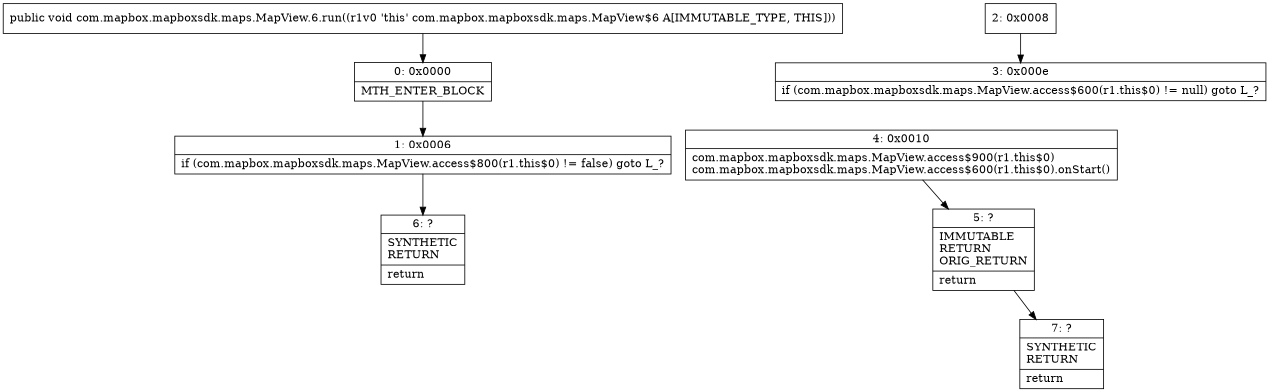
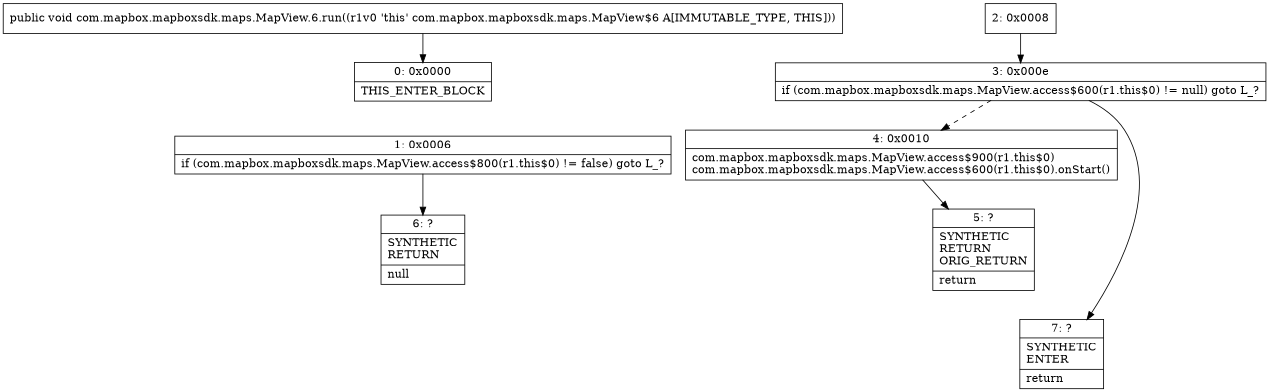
node "0: 0x0000": text "MTH_ENTER_BLOCK" -> "THIS_ENTER_BLOCK"
edge "3: 0x000e" -> "4: 0x0010": added
edge "0: 0x0000" -> "1: 0x0006": removed
node "5: ?": text "IMMUTABLE" -> "SYNTHETIC"
node "6: ?": text "return" -> "null"
edge "5: ?" -> "7: ?": now "3: 0x000e" -> "7: ?"
node "7: ?": text "RETURN" -> "ENTER"
